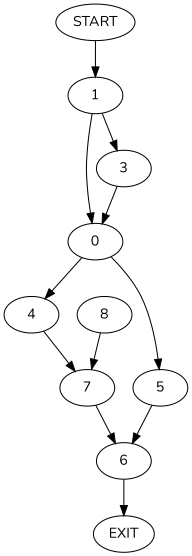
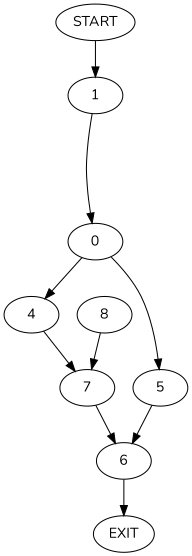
node "3": removed
